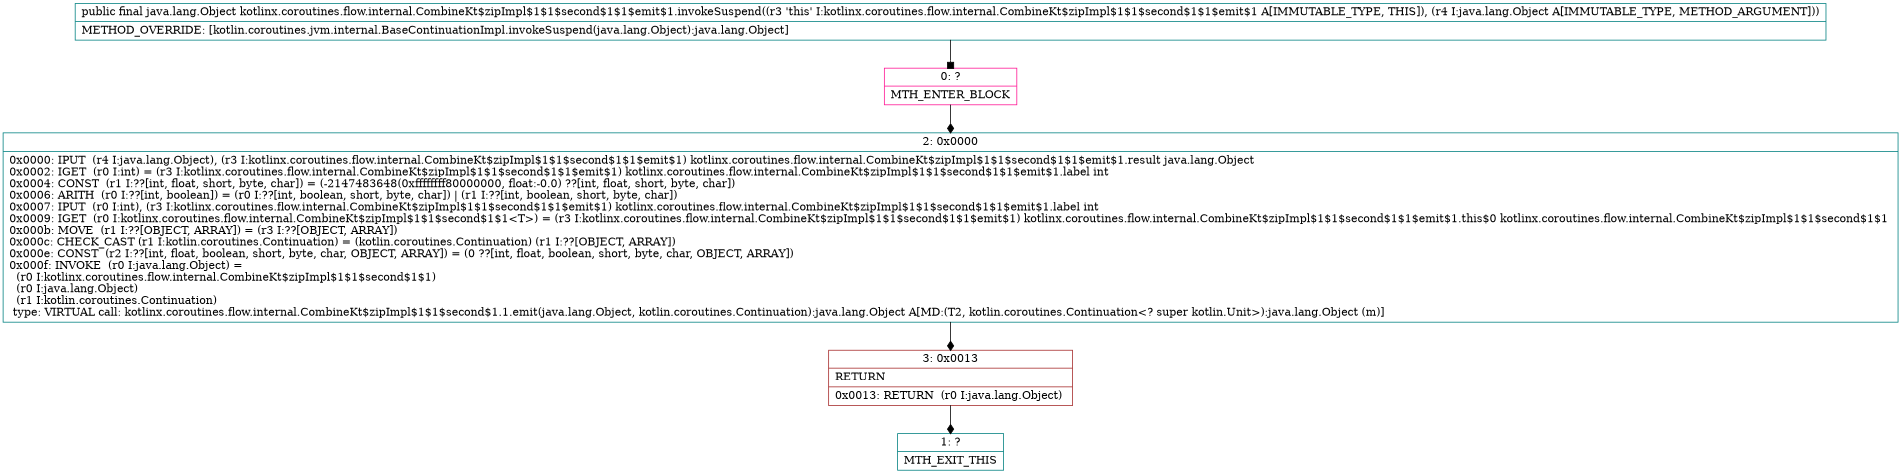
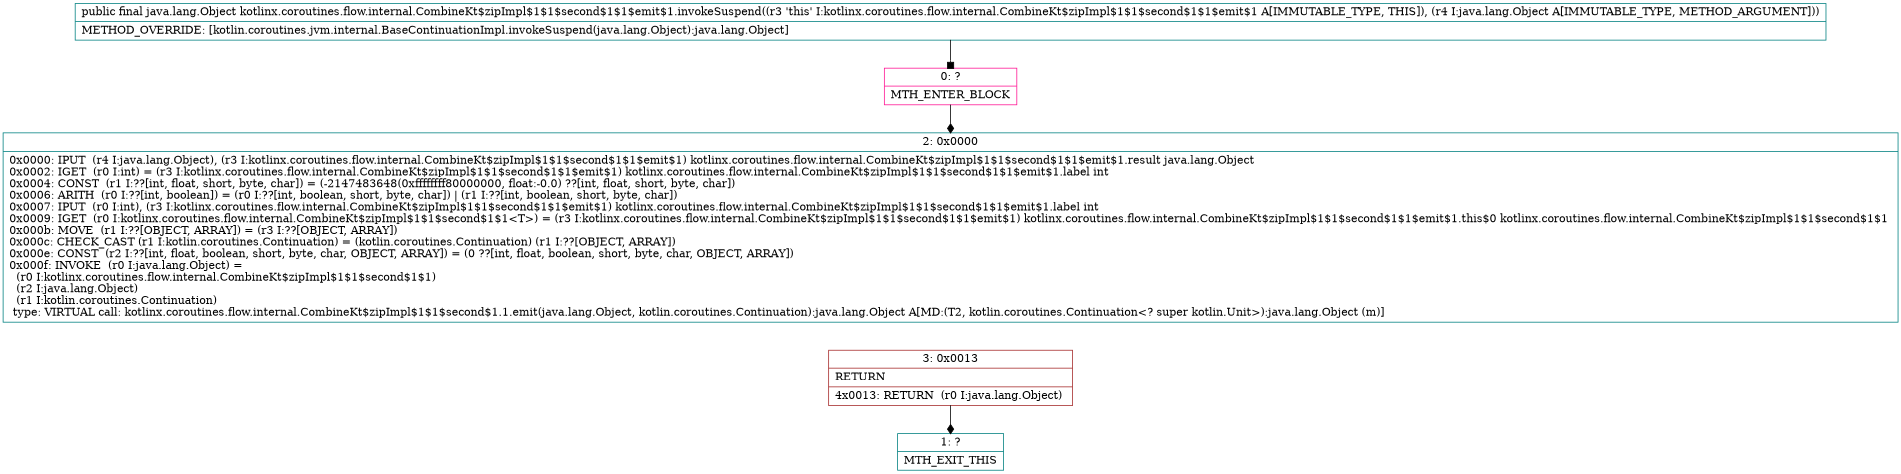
node "2: 0x0000": text "(r0 I:java.lang.Object)" -> "(r2 I:java.lang.Object)"
edge "2: 0x0000" -> "3: 0x0013": removed
node "3: 0x0013": text "0x0013: RETURN  (r0 I:java.lang.Object)" -> "4x0013: RETURN  (r0 I:java.lang.Object)"
